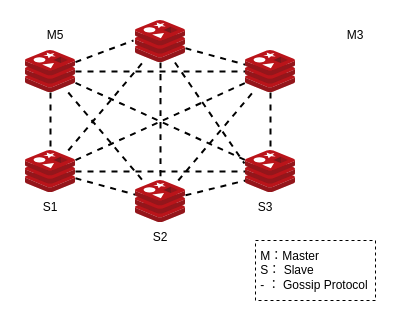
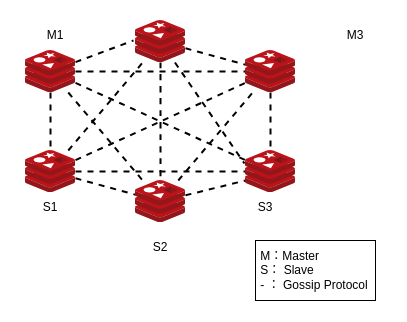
node "M5": label "M5" -> "M1"
node "S2": moved (161, 238) -> (161, 248)
node "M：Master S： Slave - ： Gossip Protocol": style dashed -> solid
